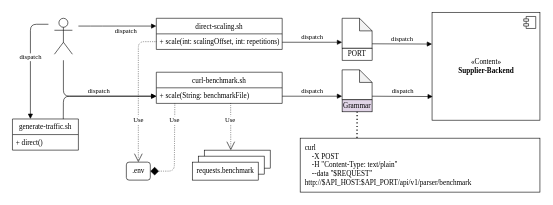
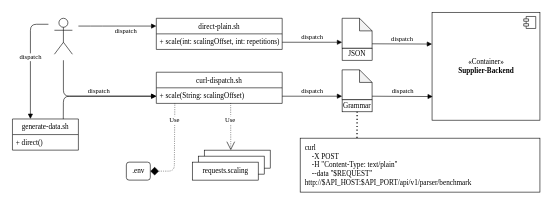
node "direct-scaling.sh": label "direct-scaling.sh" -> "direct-plain.sh"
node "PORT": label "PORT" -> "JSON"
node "«Content» Supplier-Backend": label "«Content» Supplier-Backend" -> "«Container» Supplier-Backend"
node "curl-benchmark.sh": label "curl-benchmark.sh" -> "curl-dispatch.sh"
node "+ scale(String: benchmarkFile)": label "+ scale(String: benchmarkFile)" -> "+ scale(String: scalingOffset)"
edge "+ scale(int: scalingOffset, int: repetitions)" -> ".env": removed, label "Use"
node "Grammar": fillcolor #e1d5e7 -> #ffffff
node "generate-traffic.sh": label "generate-traffic.sh" -> "generate-data.sh"
node "requests.benchmark": label "requests.benchmark" -> "requests.scaling"
